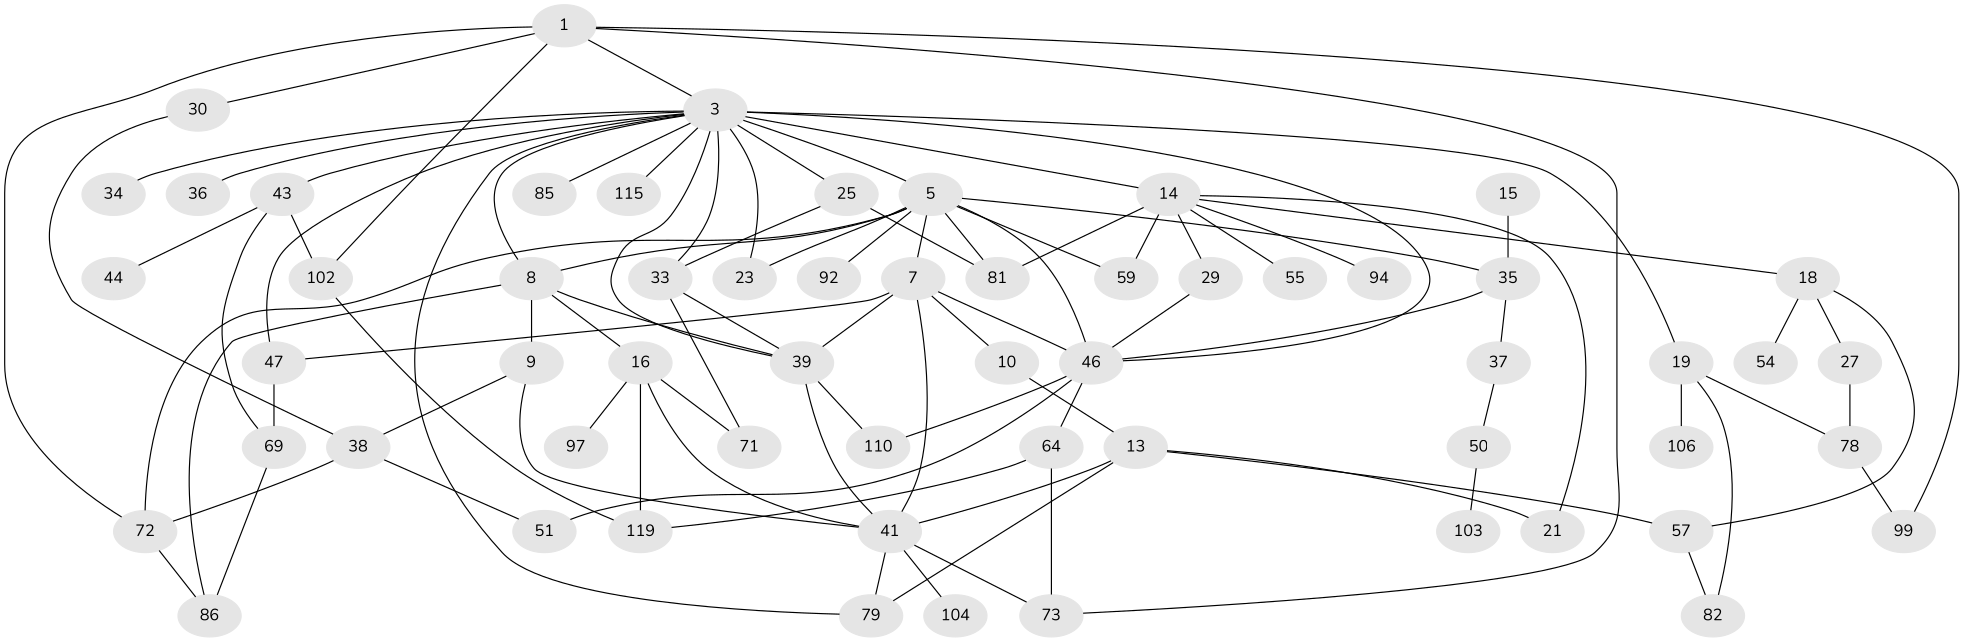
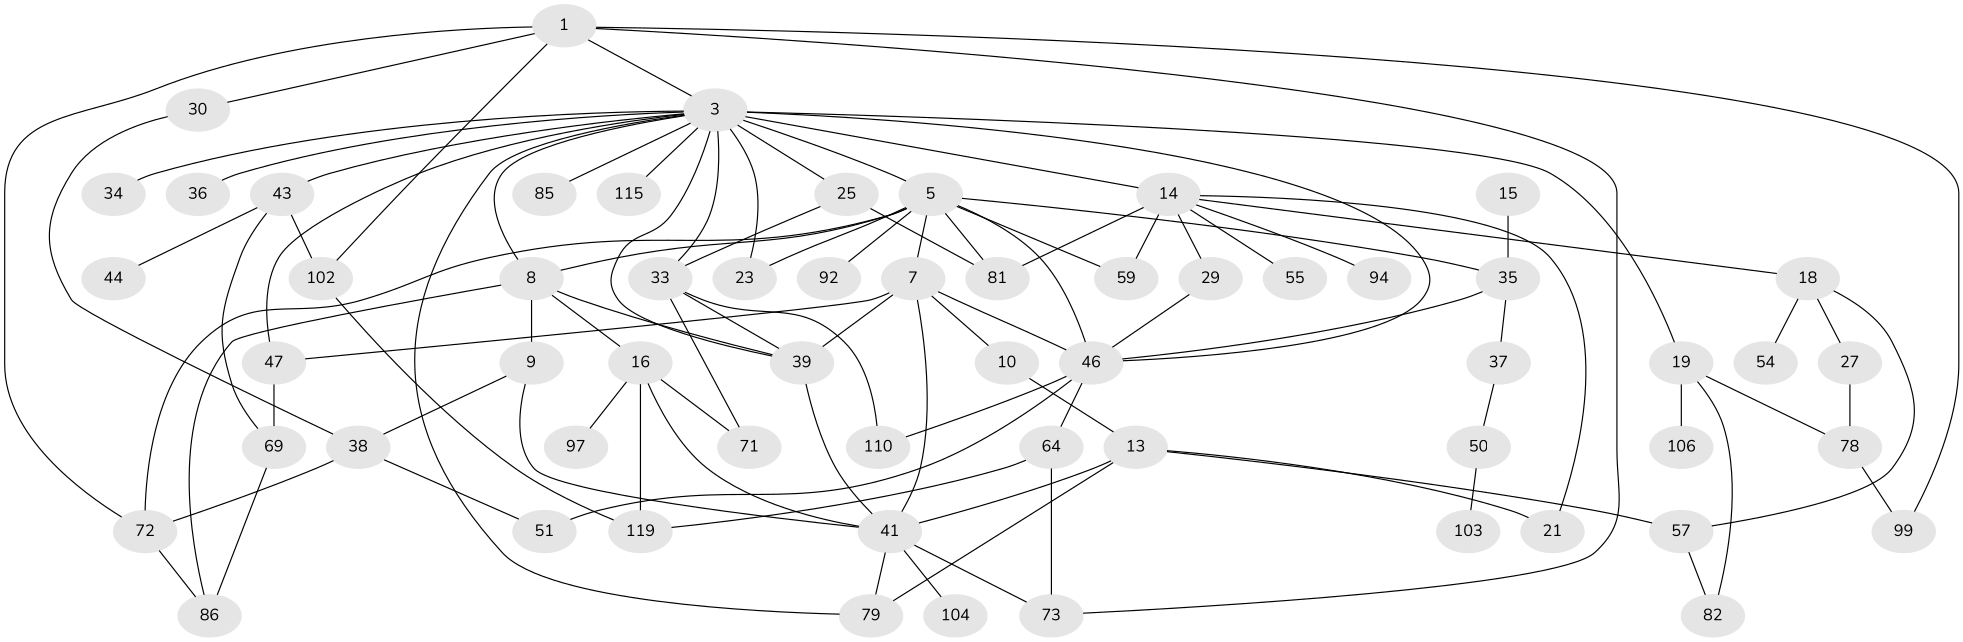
edge "39" -- "110": now "33" -- "110"
